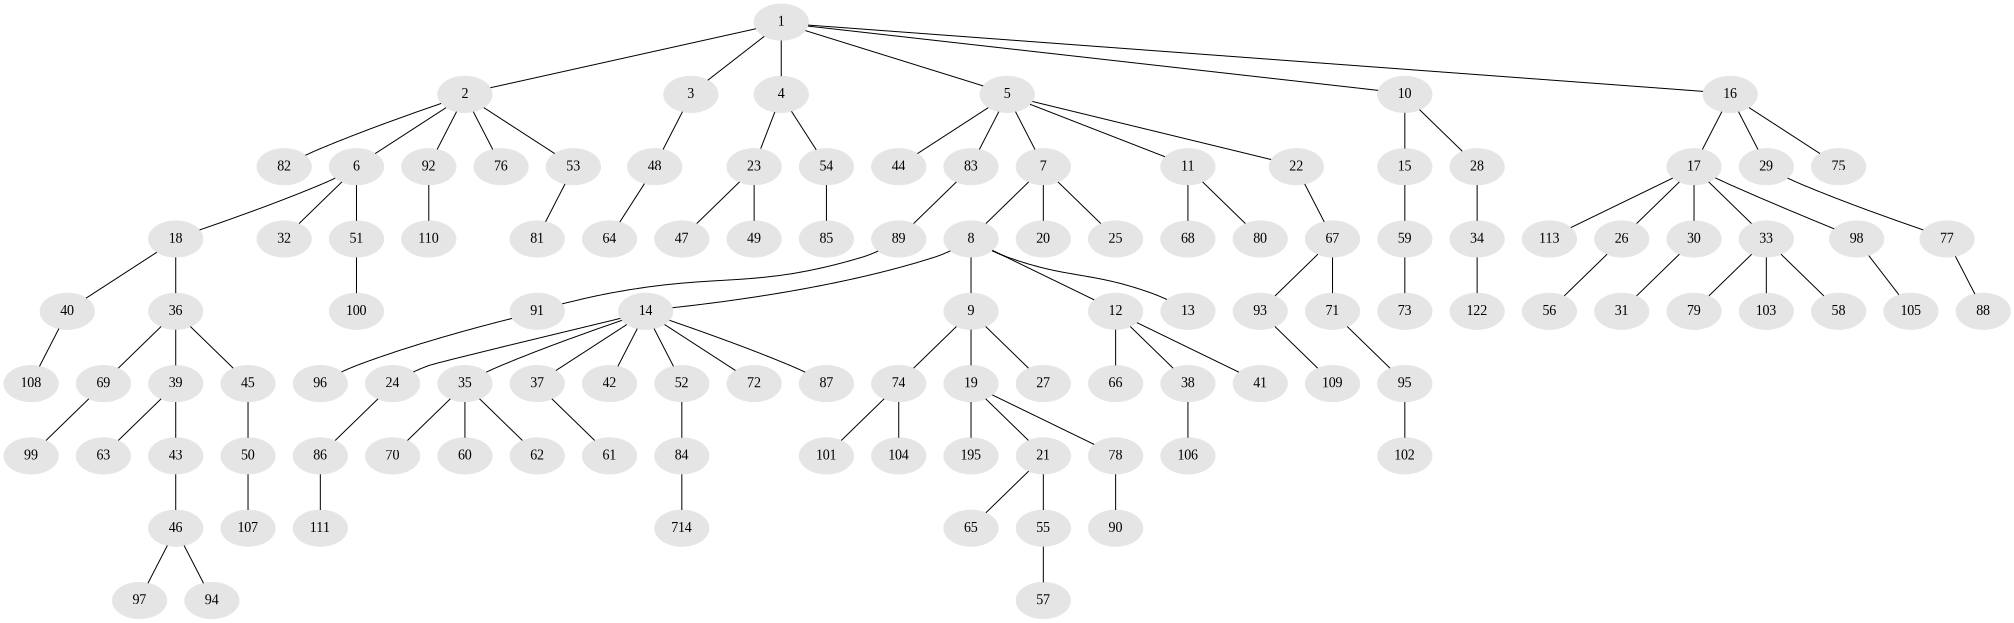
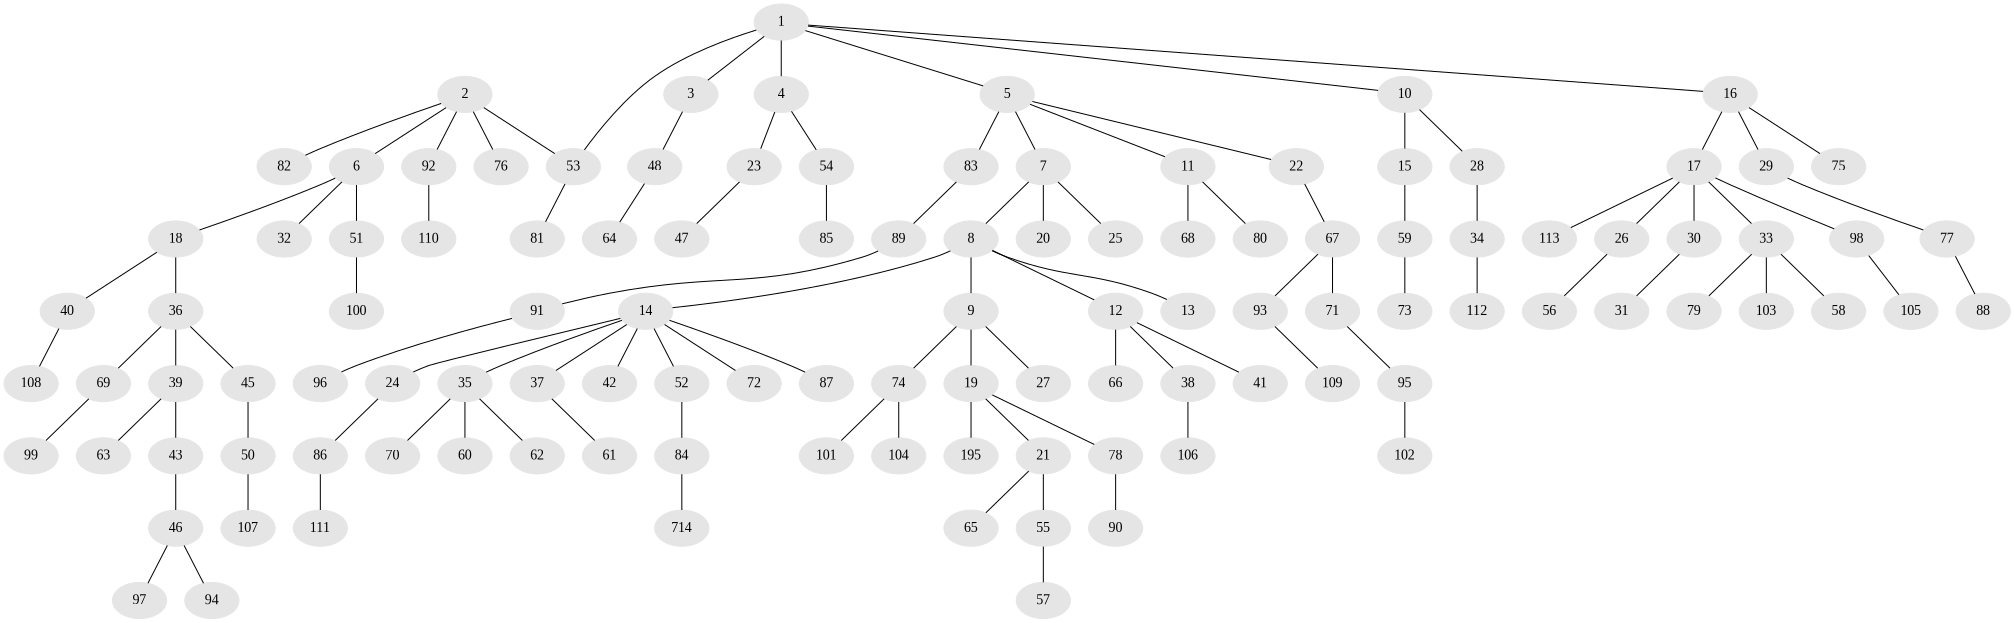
edge "1" -- "2": now "1" -- "53"
node "44": removed
node "49": removed
node "122": label "122" -> "112"
